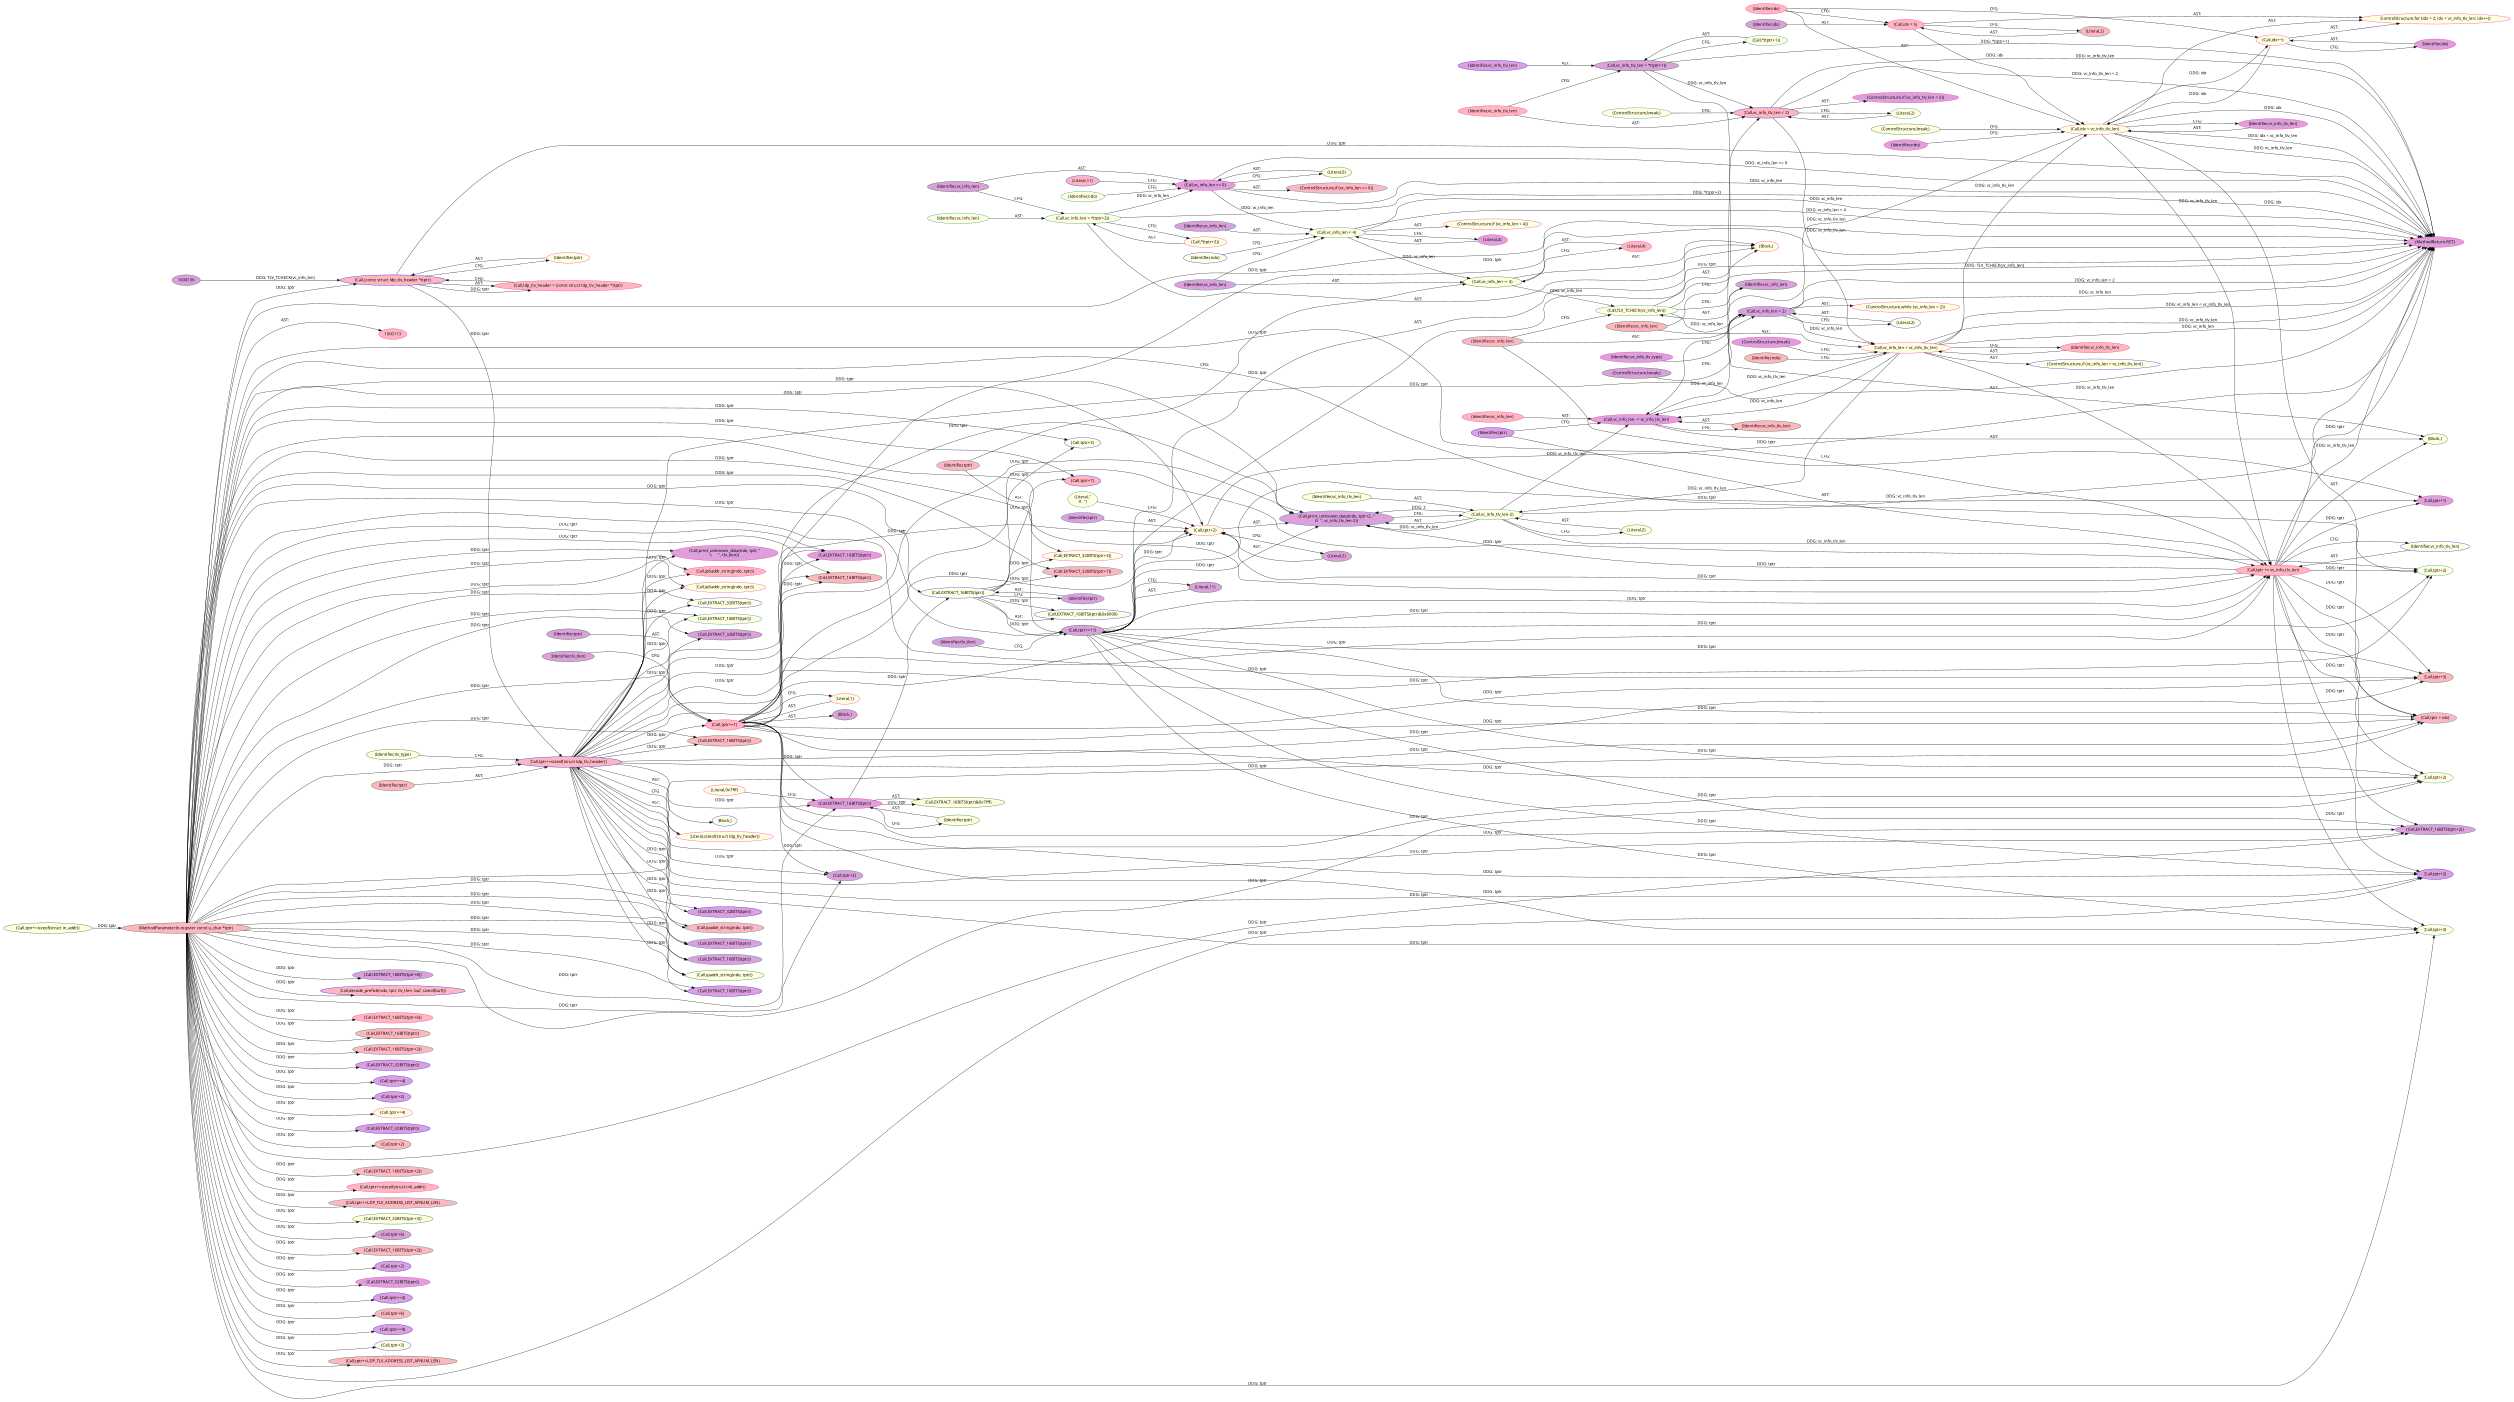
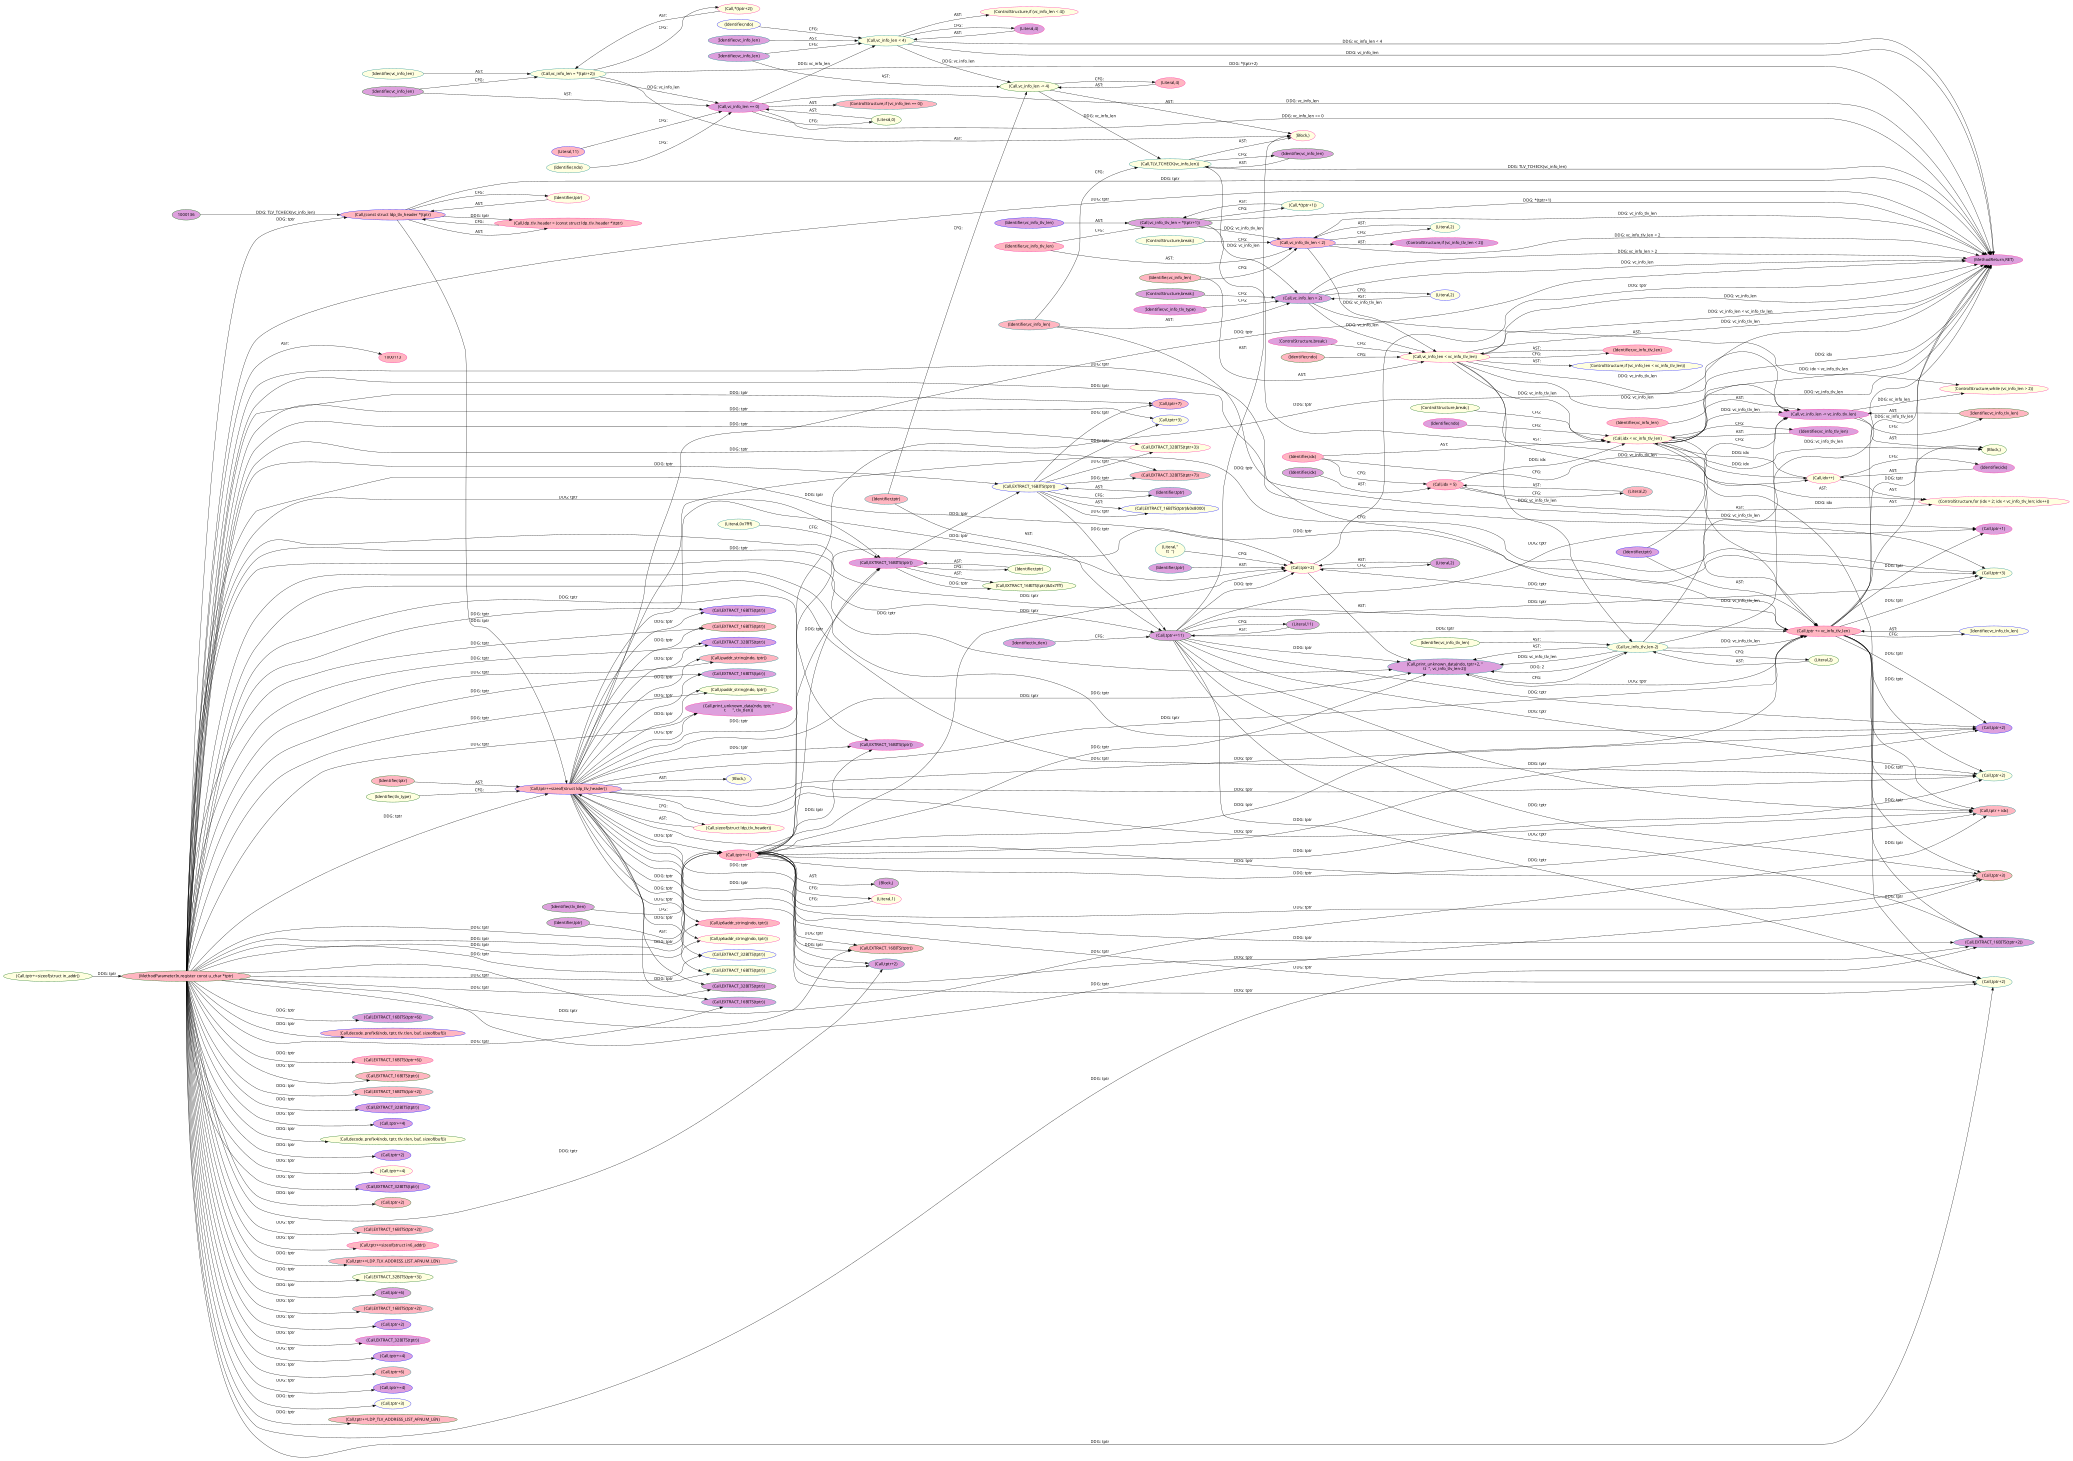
edge "(Call,tptr+=11)" -> "(MethodReturn,RET)": removed, label "DDG: tptr"
edge "(Call,vc_info_len -= vc_info_tlv_len)" -> "(Call,vc_info_len > 2)": now "(Call,vc_info_len -= vc_info_tlv_len)" -> "(ControlStructure,while (vc_info_len > 2))"
edge "(Literal,1)" -> "(Call,tptr+=1)": label "AST: " -> "CFG: "
node "(Literal,0x7fff)": color deeppink -> teal
node "(Literal,sizeof(struct ldp_tlv_header))": label "(Literal,sizeof(struct ldp_tlv_header))" -> "(Call,sizeof(struct ldp_tlv_header))"
node "(Call,decode_prefix4(ndo, tptr, tlv_tlen, buf, sizeof(buf)))": added
